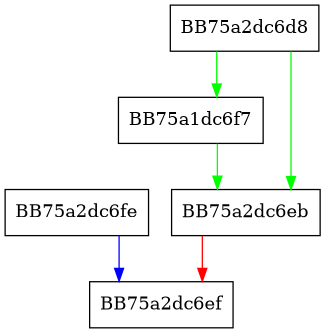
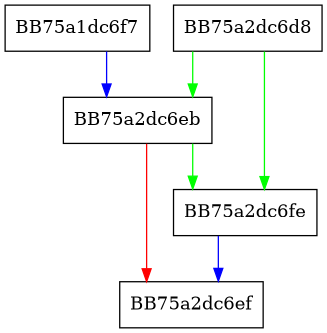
edge "BB75a2dc6d8" -> "BB75a1dc6f7": now "BB75a2dc6d8" -> "BB75a2dc6fe"
edge "BB75a2dc6eb" -> "BB75a2dc6fe": added
edge "BB75a1dc6f7" -> "BB75a2dc6eb": color green -> blue
